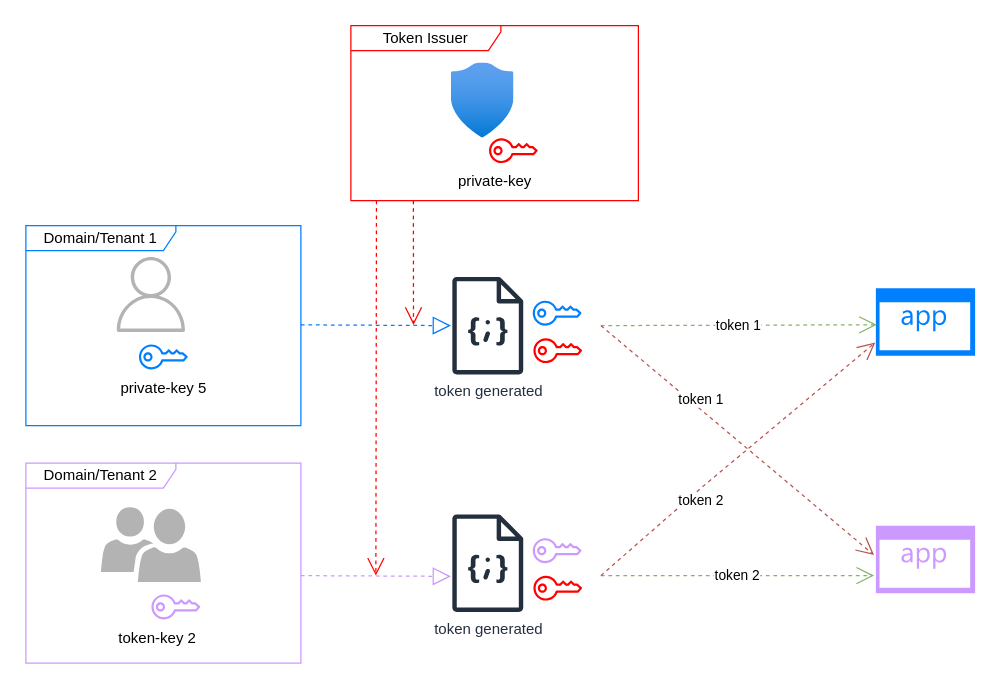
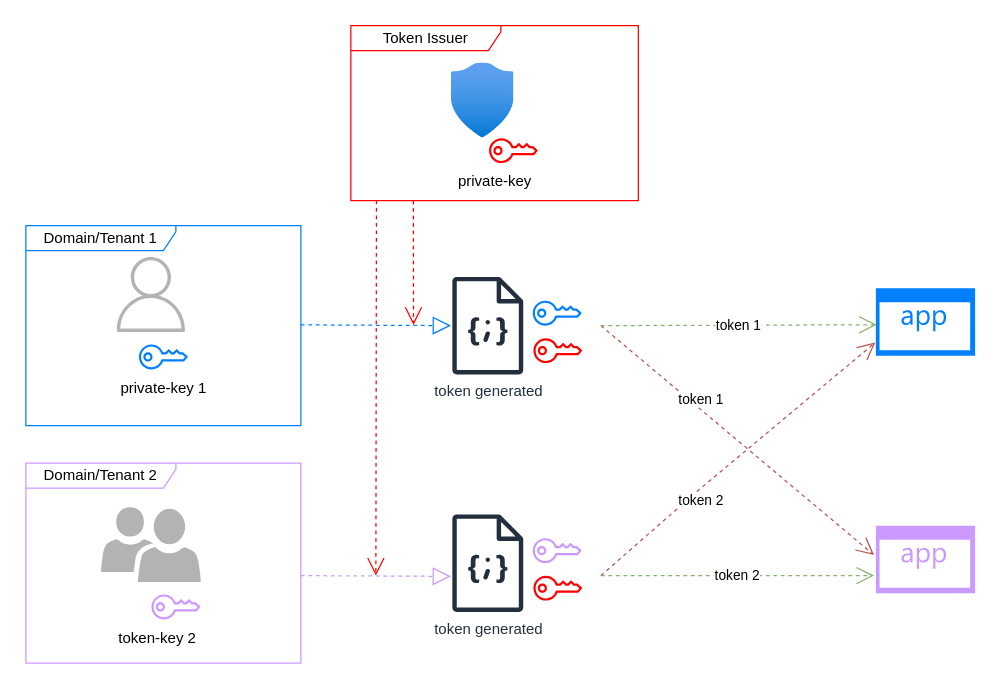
node "private-key 5": label "private-key 5" -> "private-key 1"
